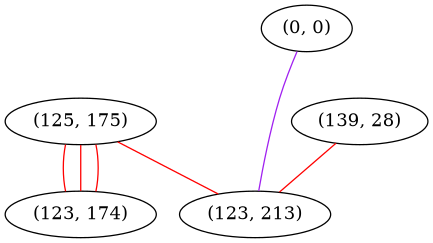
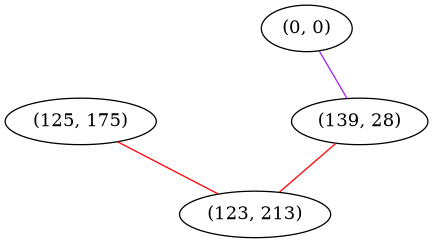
edge "(0, 0)" -- "(123, 213)": now "(0, 0)" -- "(139, 28)"
node "(123, 174)": removed
